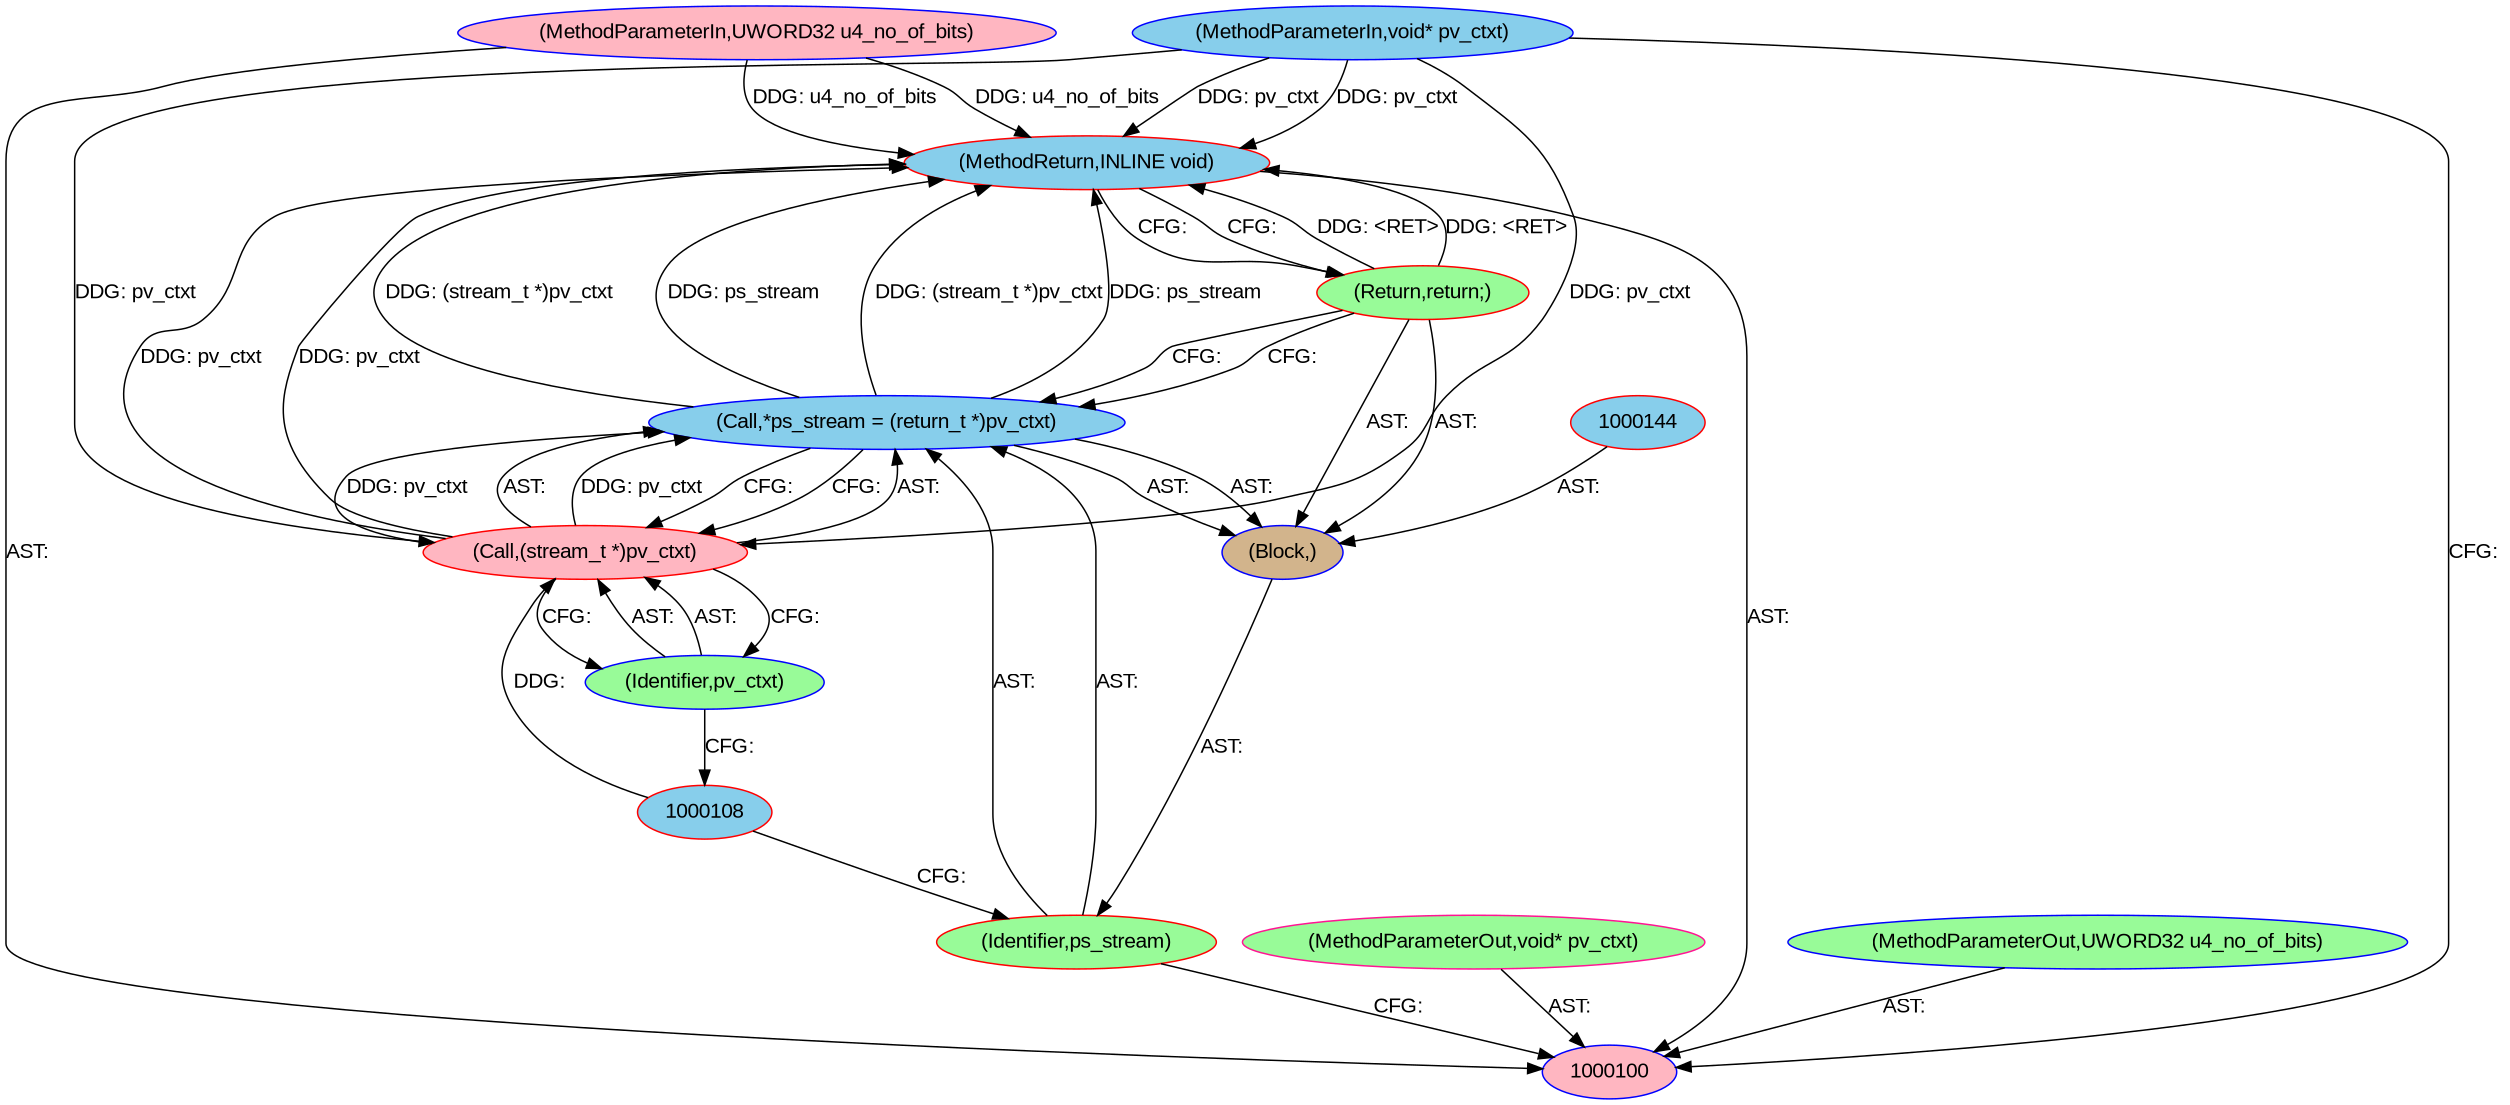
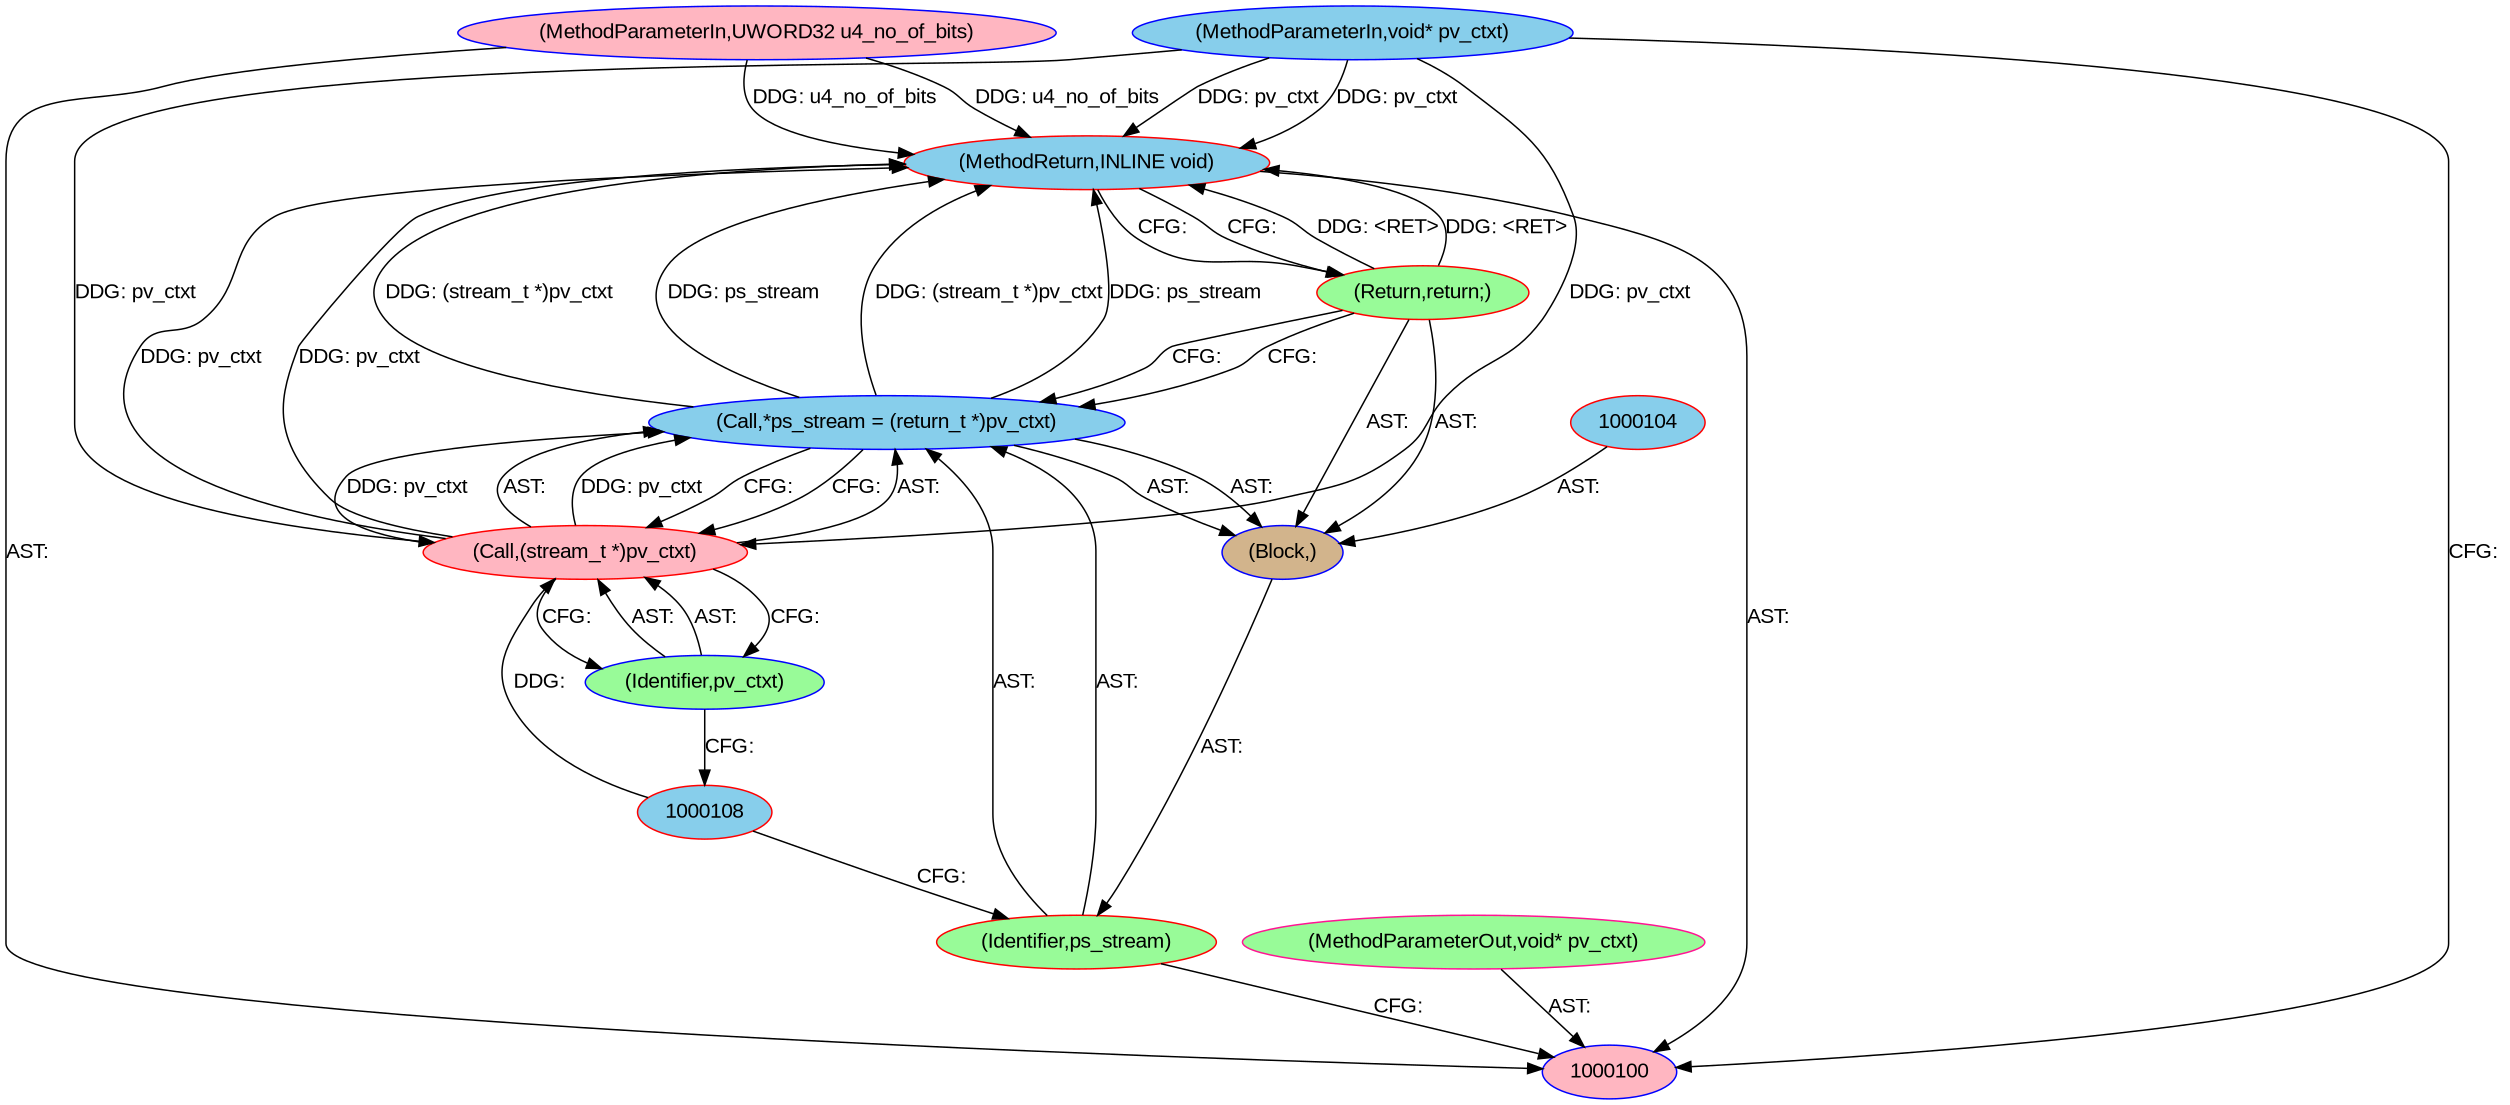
node "1000144": label "1000144" -> "1000104"
node "(MethodParameterOut,UWORD32 u4_no_of_bits)": removed
